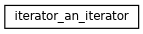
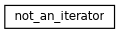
node "iterator_an_iterator": label "iterator_an_iterator" -> "not_an_iterator"
